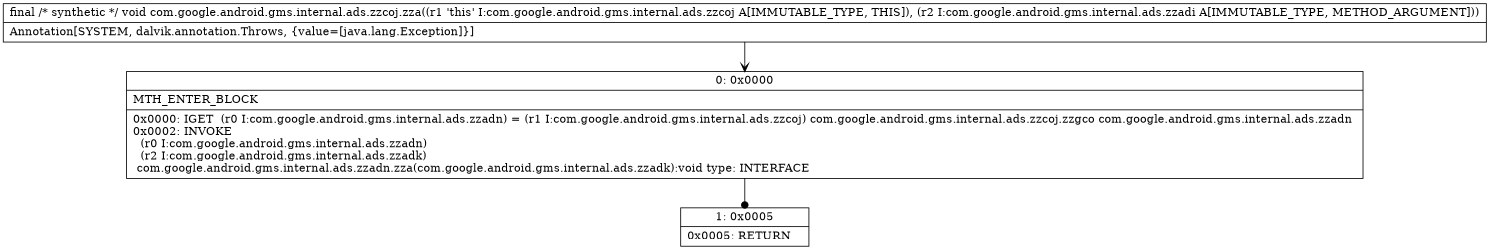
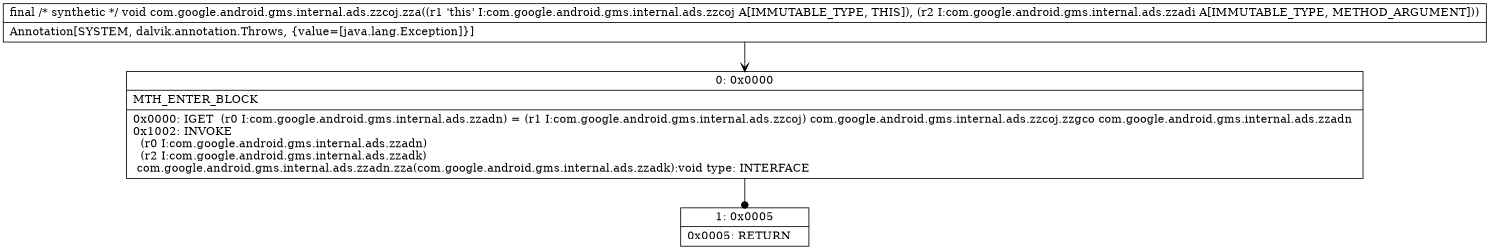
node "0: 0x0000": text "0x0002: INVOKE" -> "0x1002: INVOKE"
